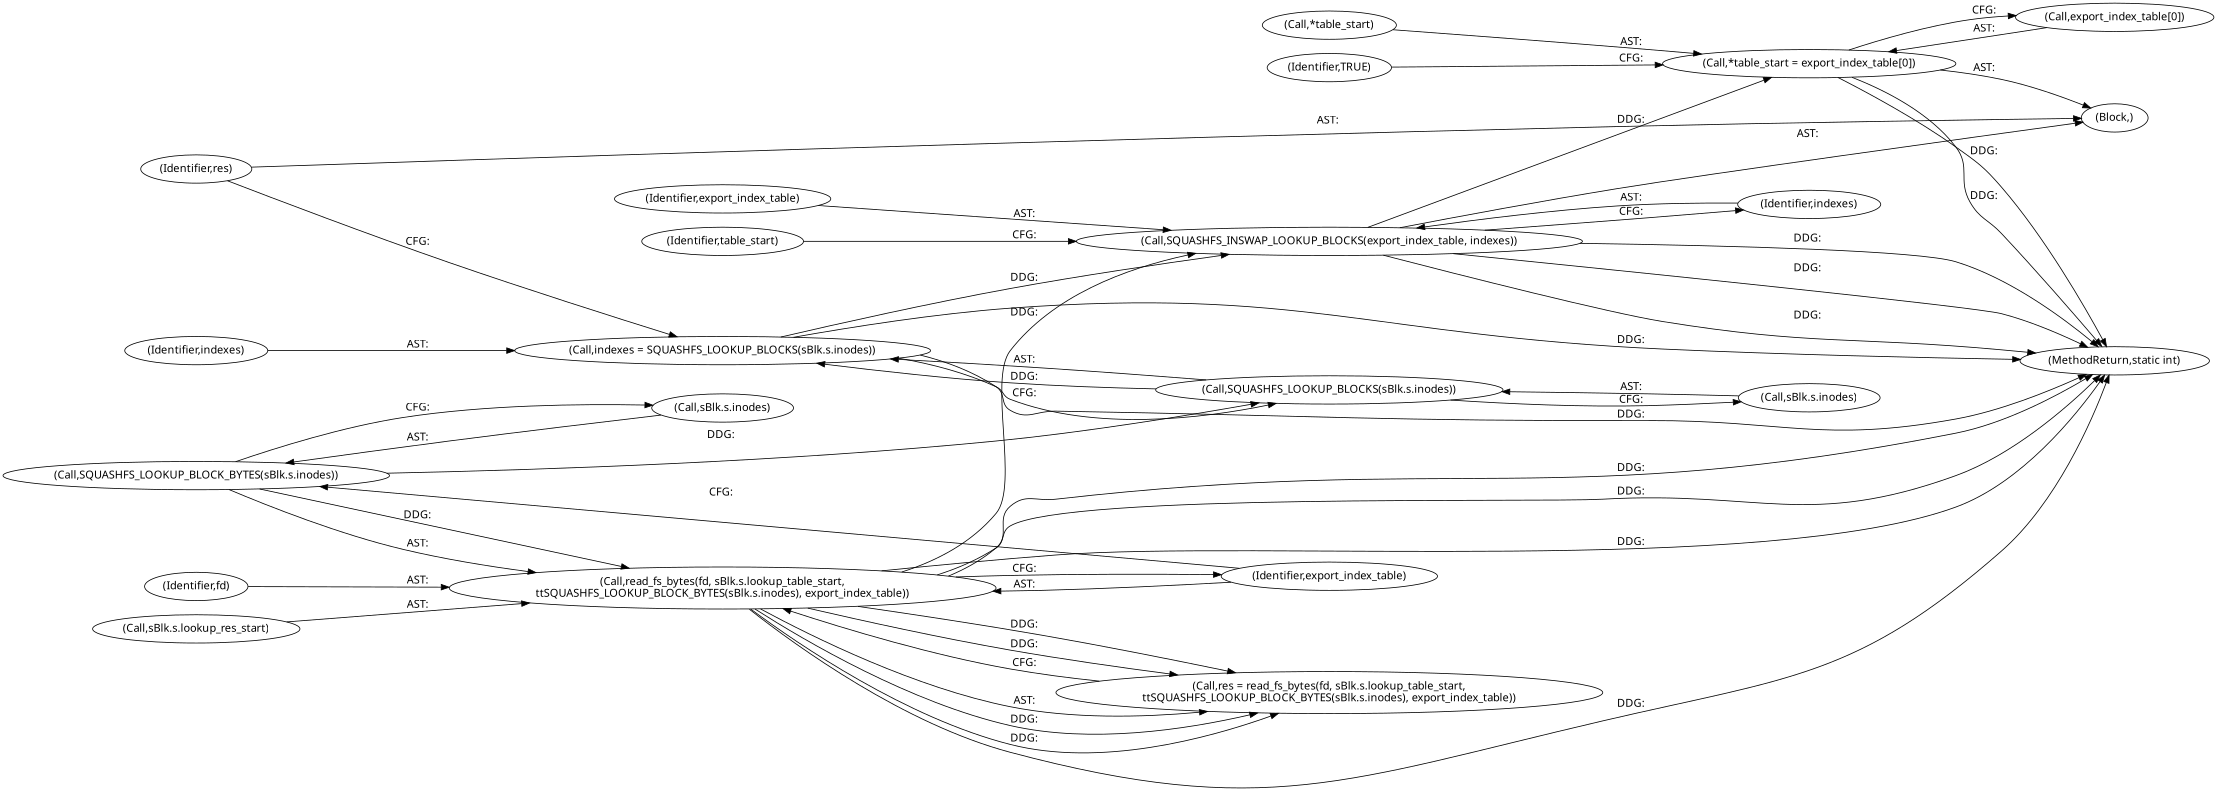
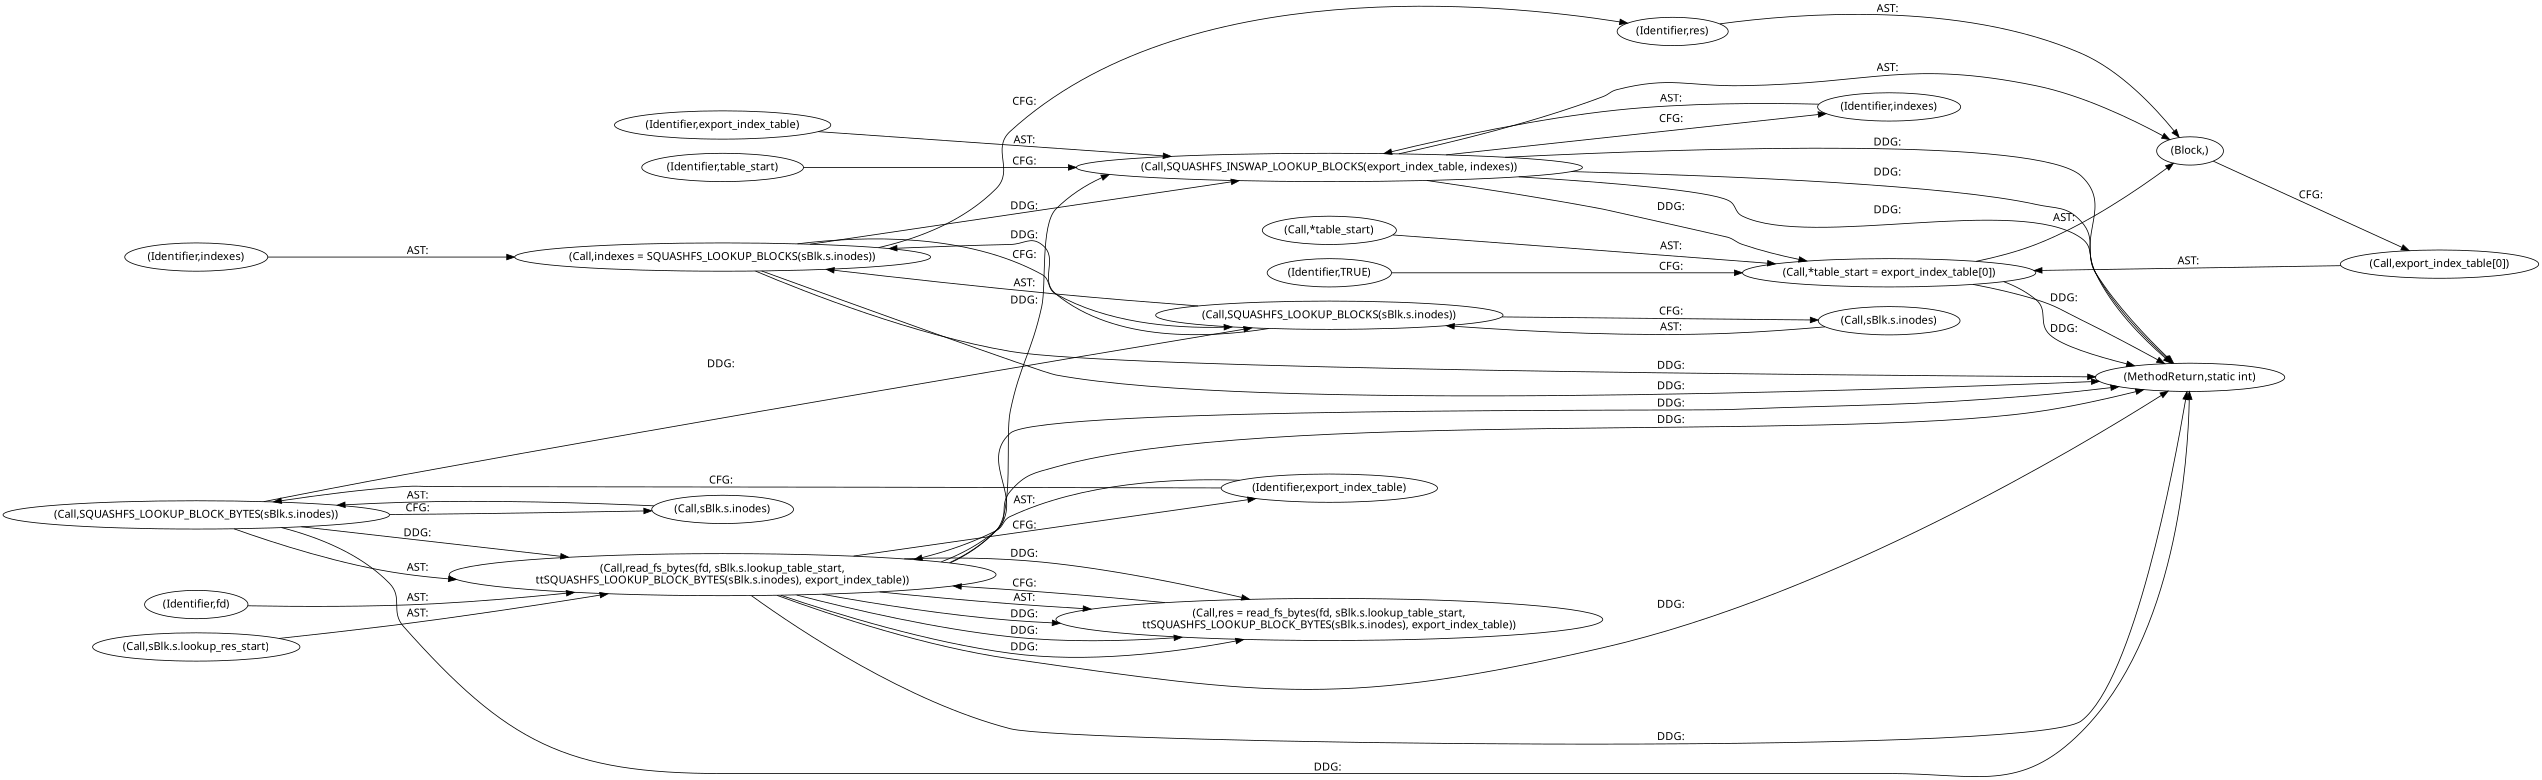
edge "(Call,*table_start = export_index_table[0])" -> "(Call,export_index_table[0])": now "(Block,)" -> "(Call,export_index_table[0])"
edge "(Identifier,res)" -> "(Call,indexes = SQUASHFS_LOOKUP_BLOCKS(sBlk.s.inodes))": reversed
edge "(Call,SQUASHFS_LOOKUP_BLOCK_BYTES(sBlk.s.inodes))" -> "(MethodReturn,static int)": added, label "DDG:"
